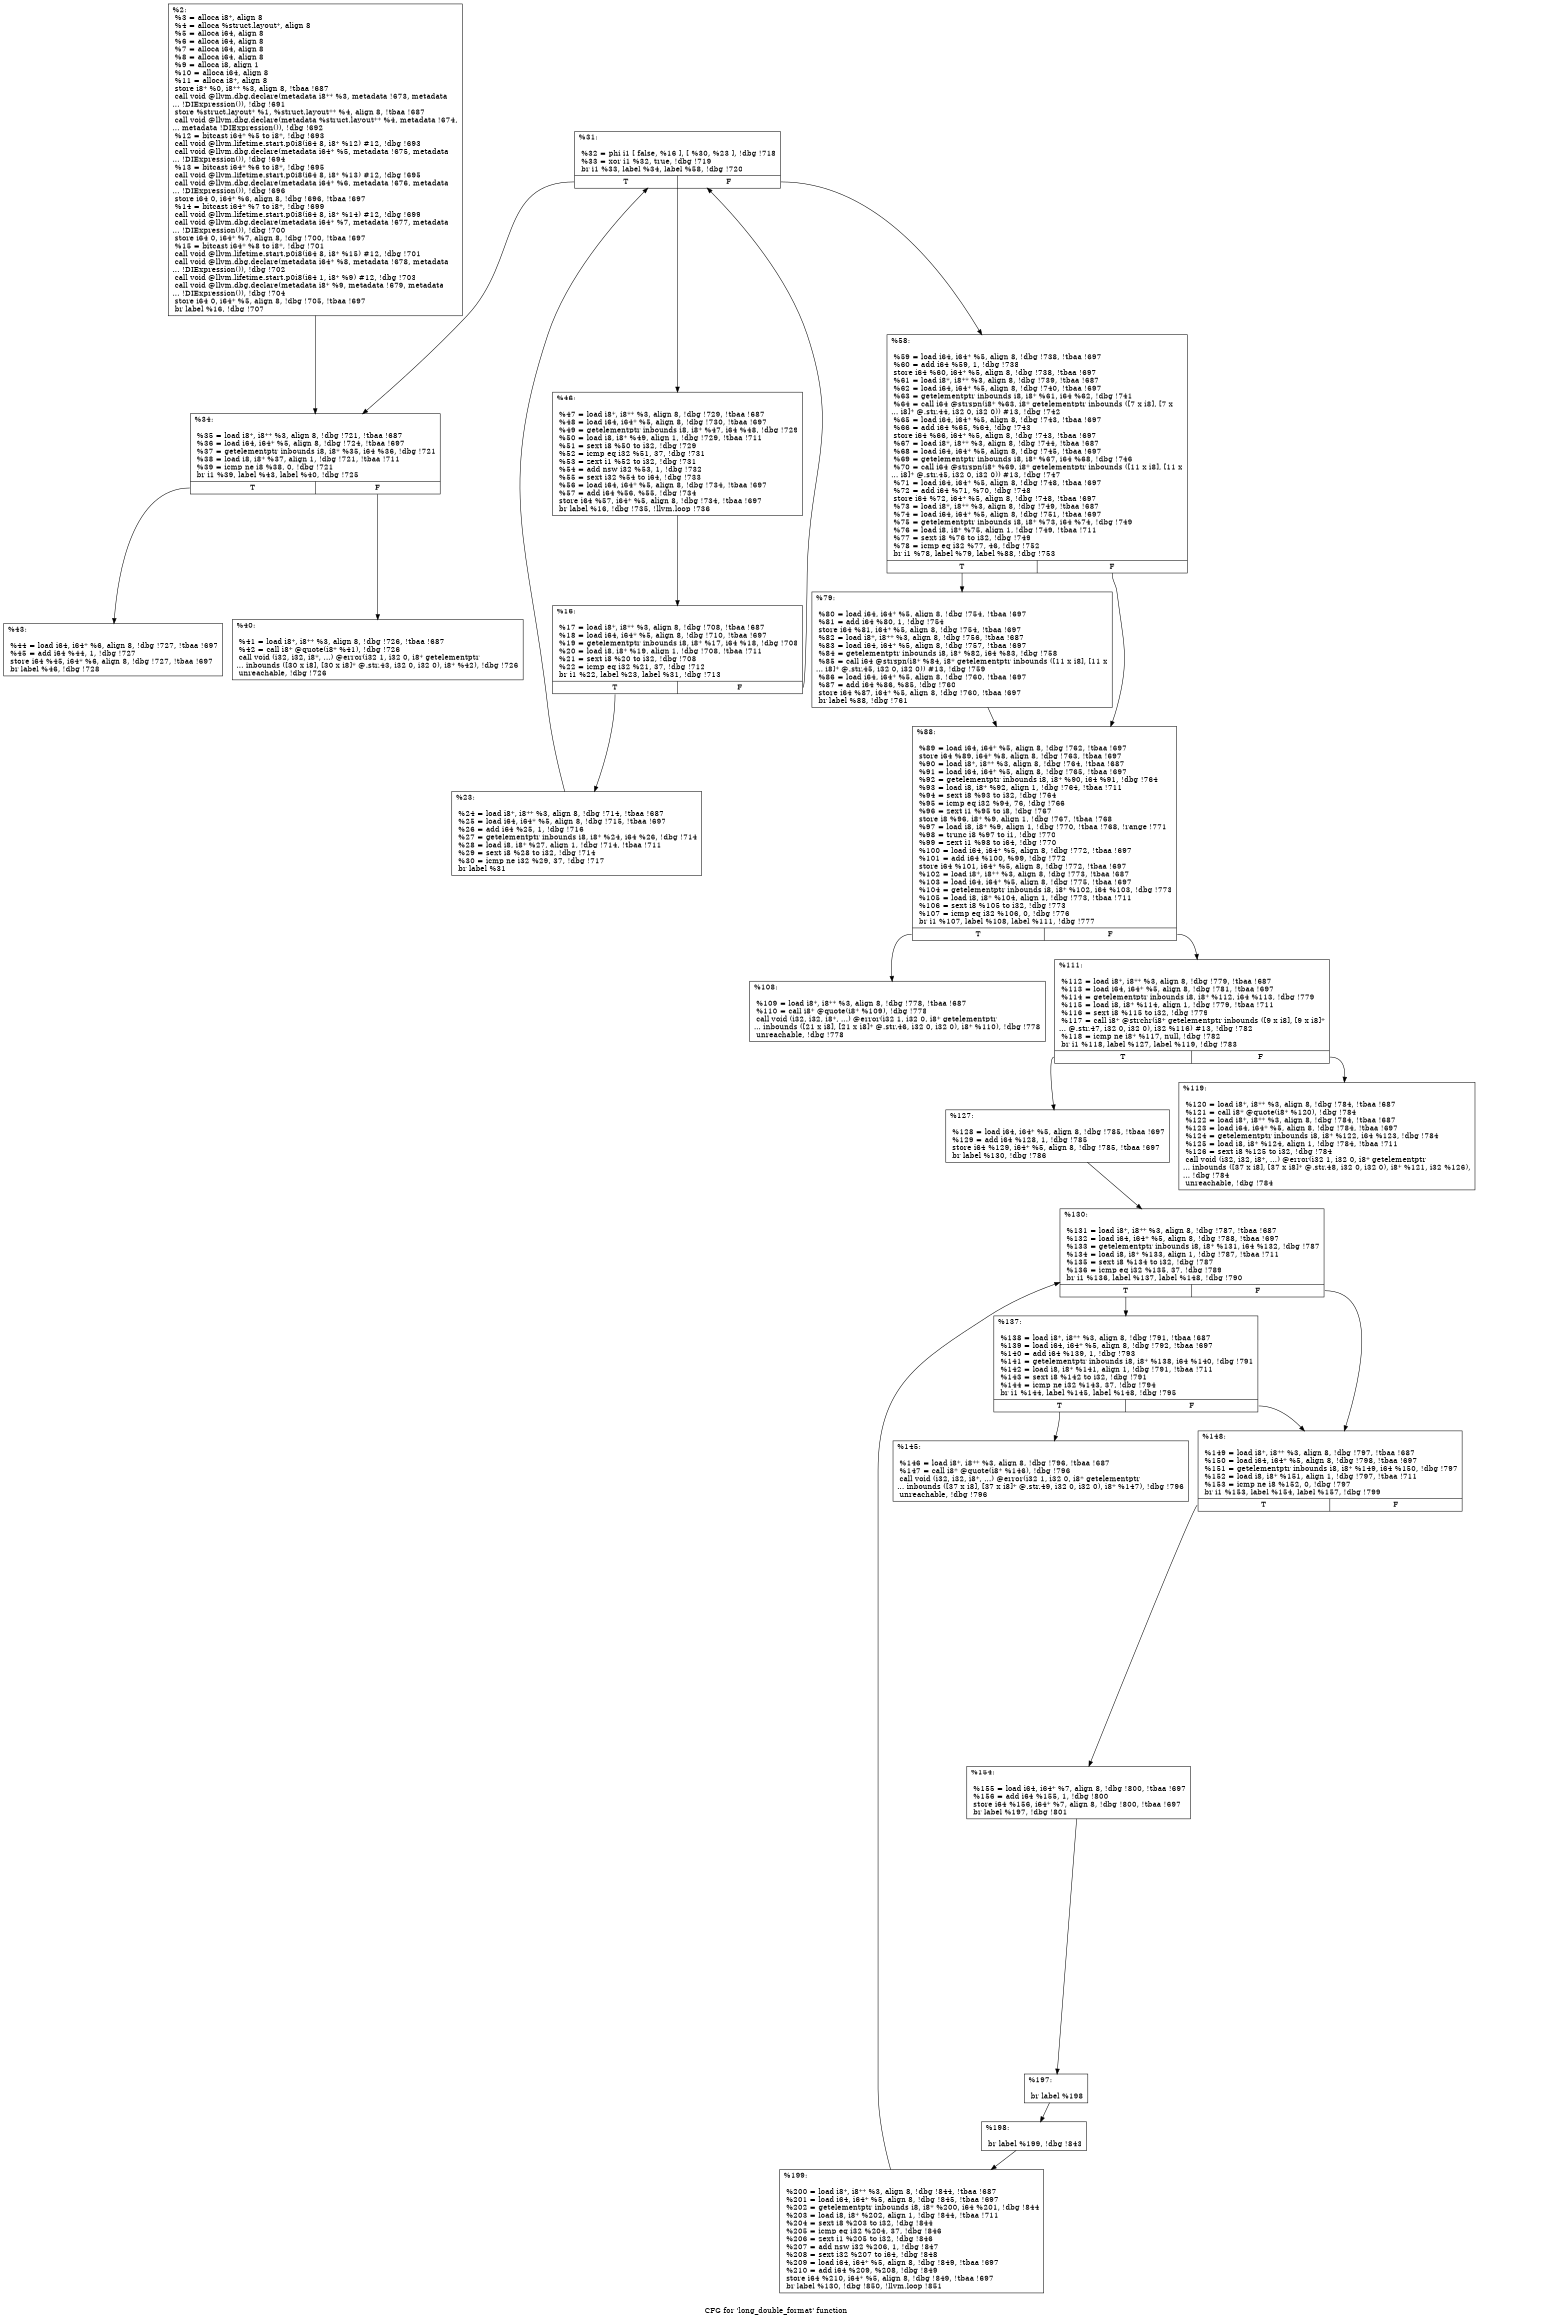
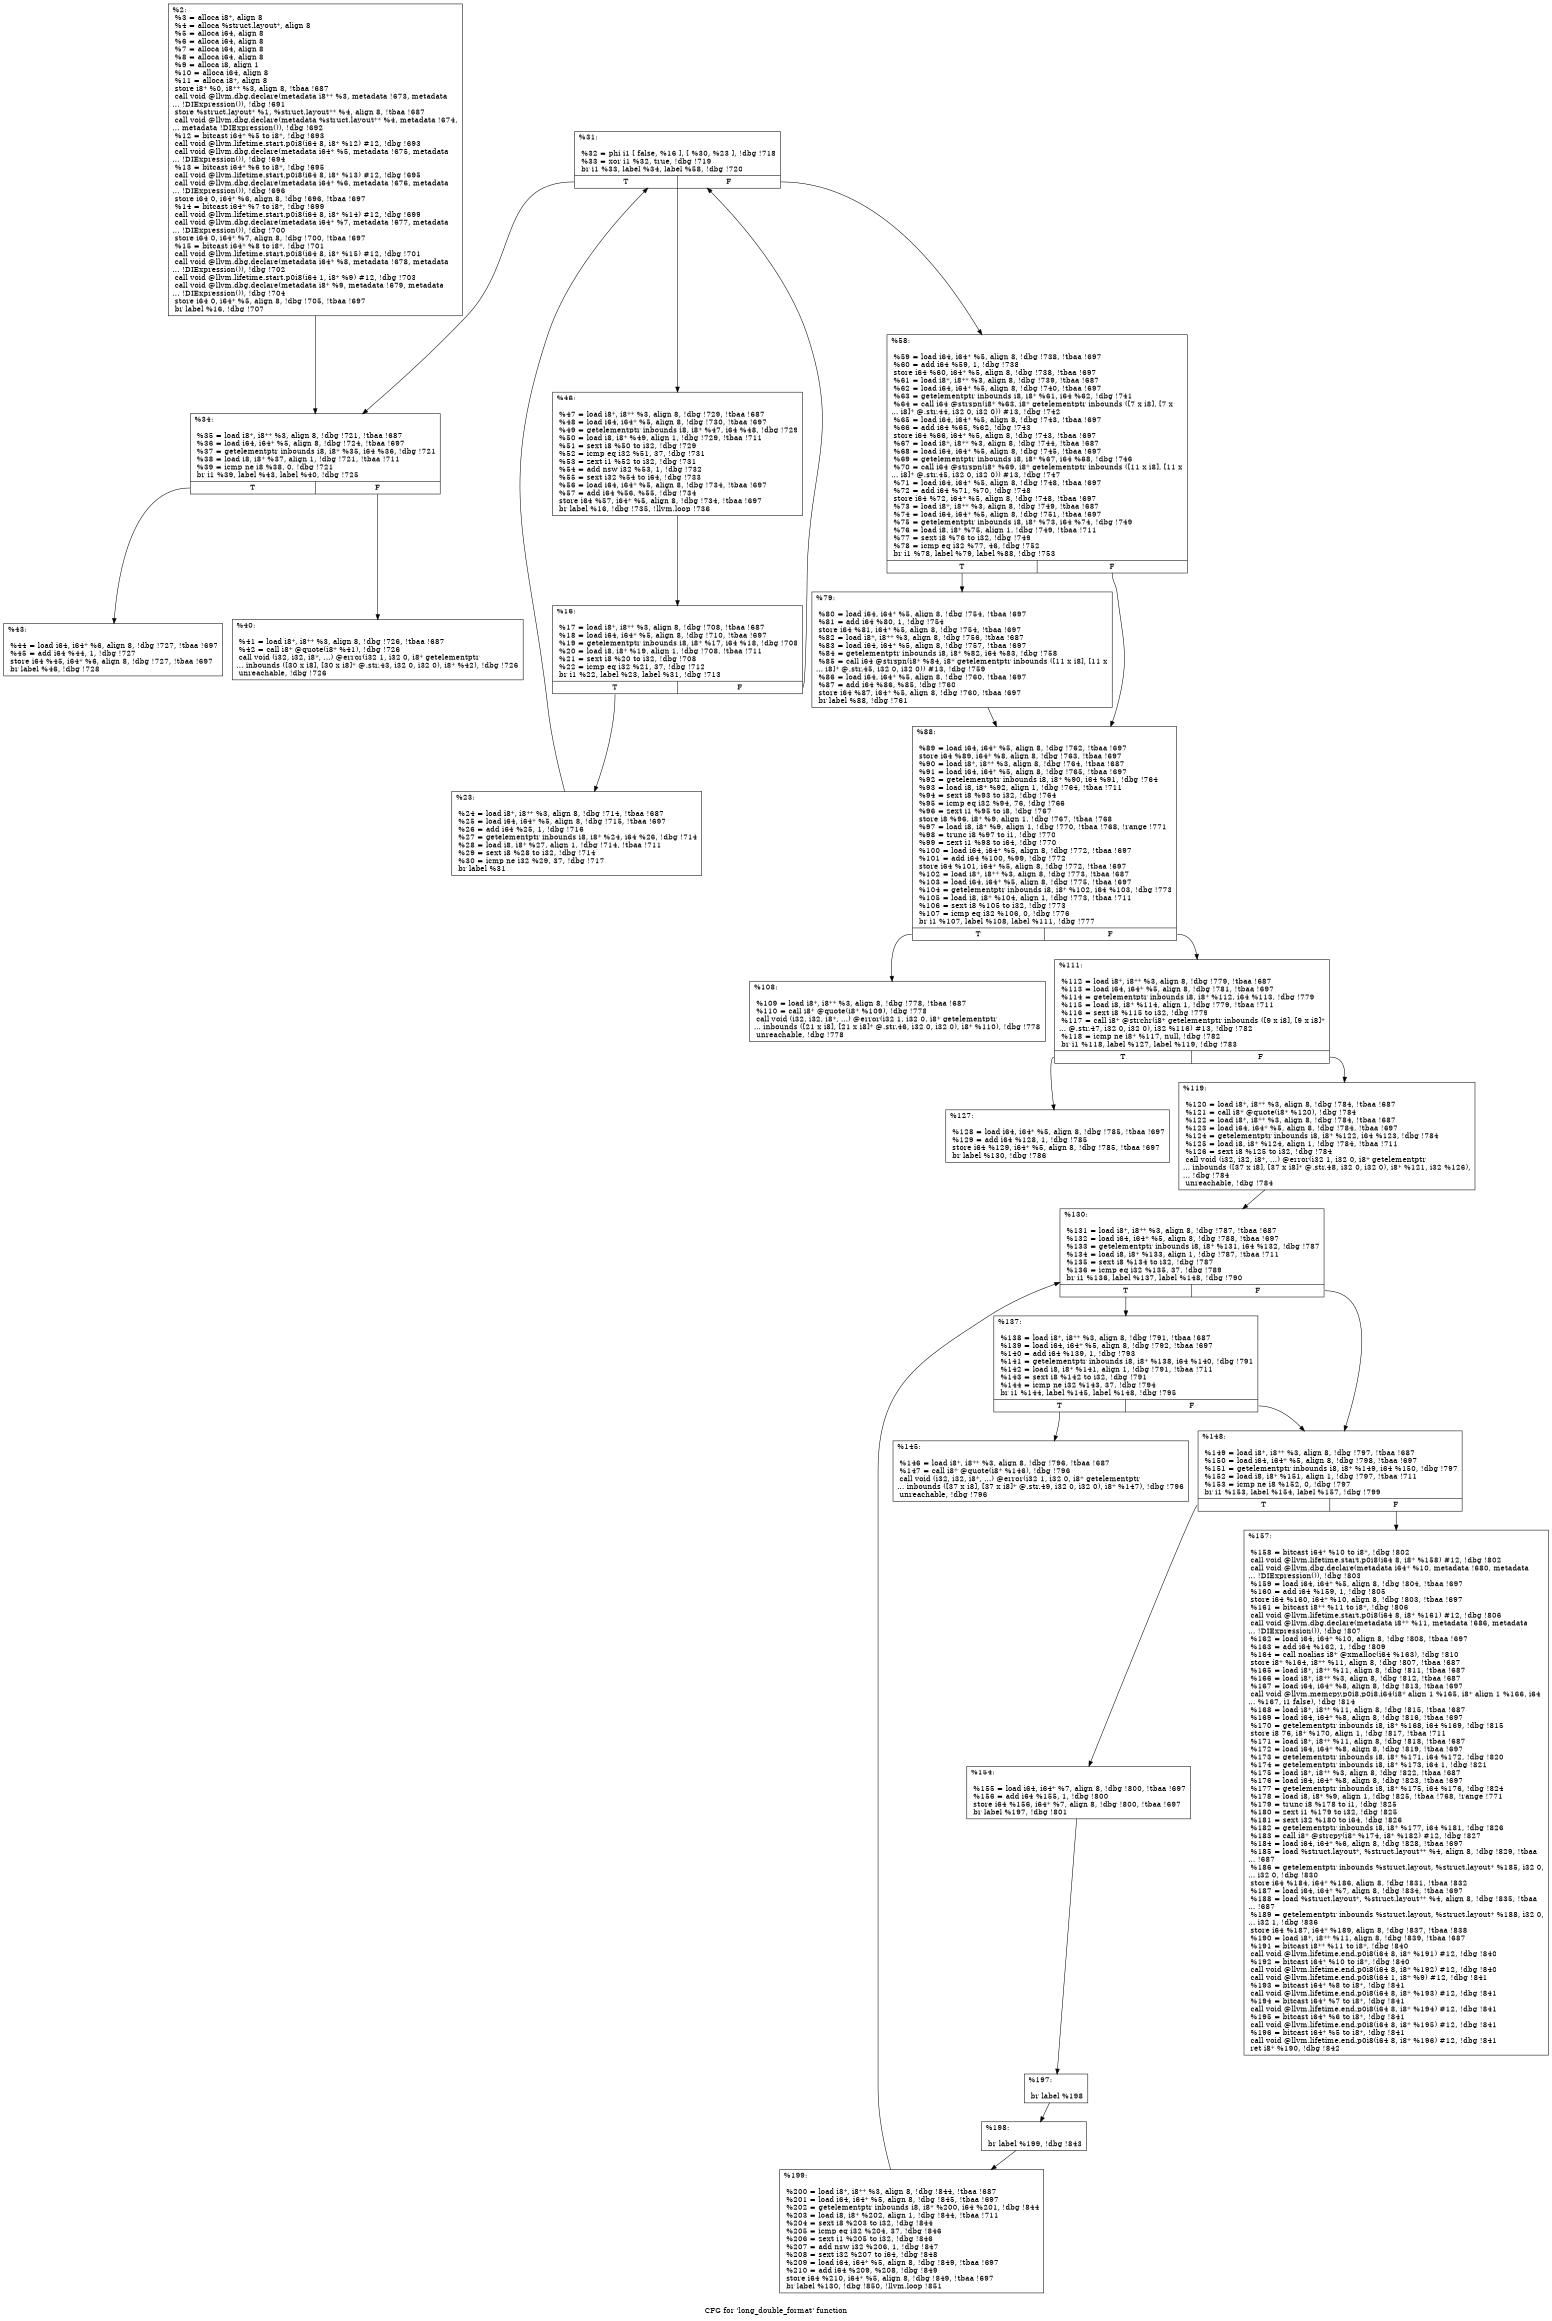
node "%58:": text "%66 = add i64 %65, %64, !dbg !743" -> "%66 = add i64 %65, %62, !dbg !743"
edge "%127:" -> "%130:": now "%119:" -> "%130:"
node "%157:": added
